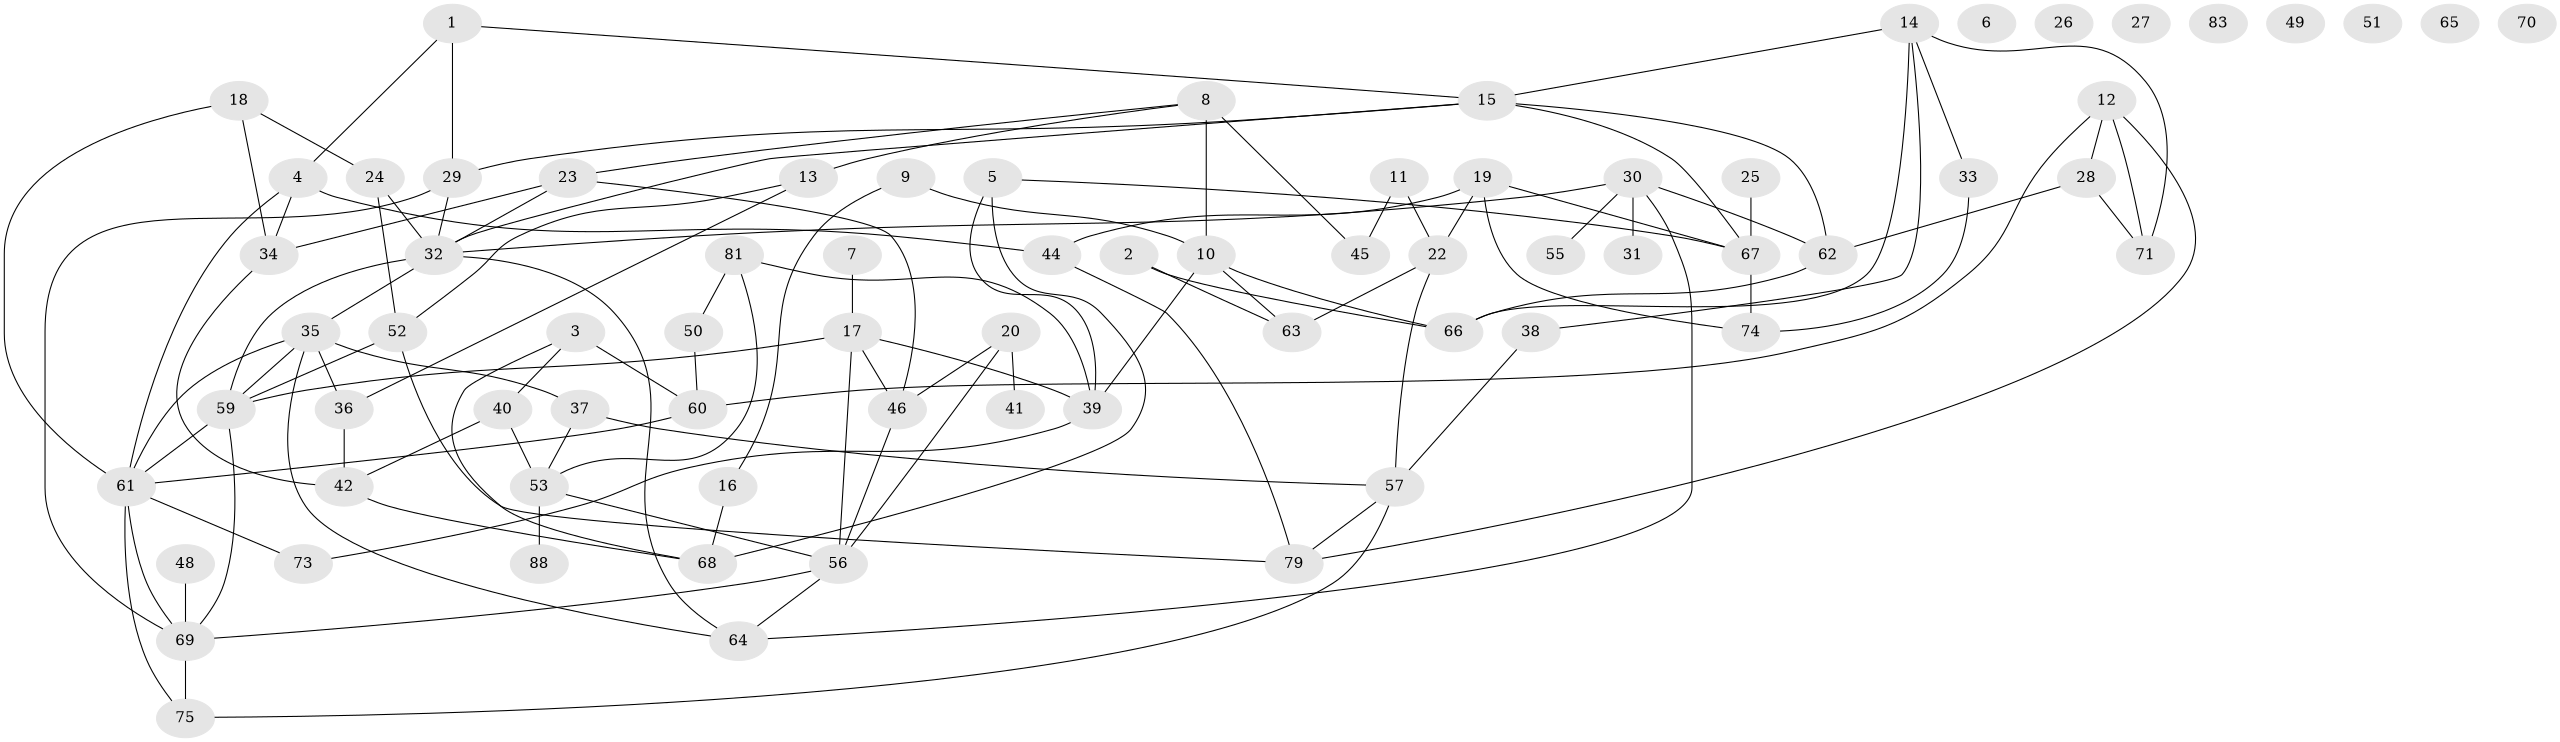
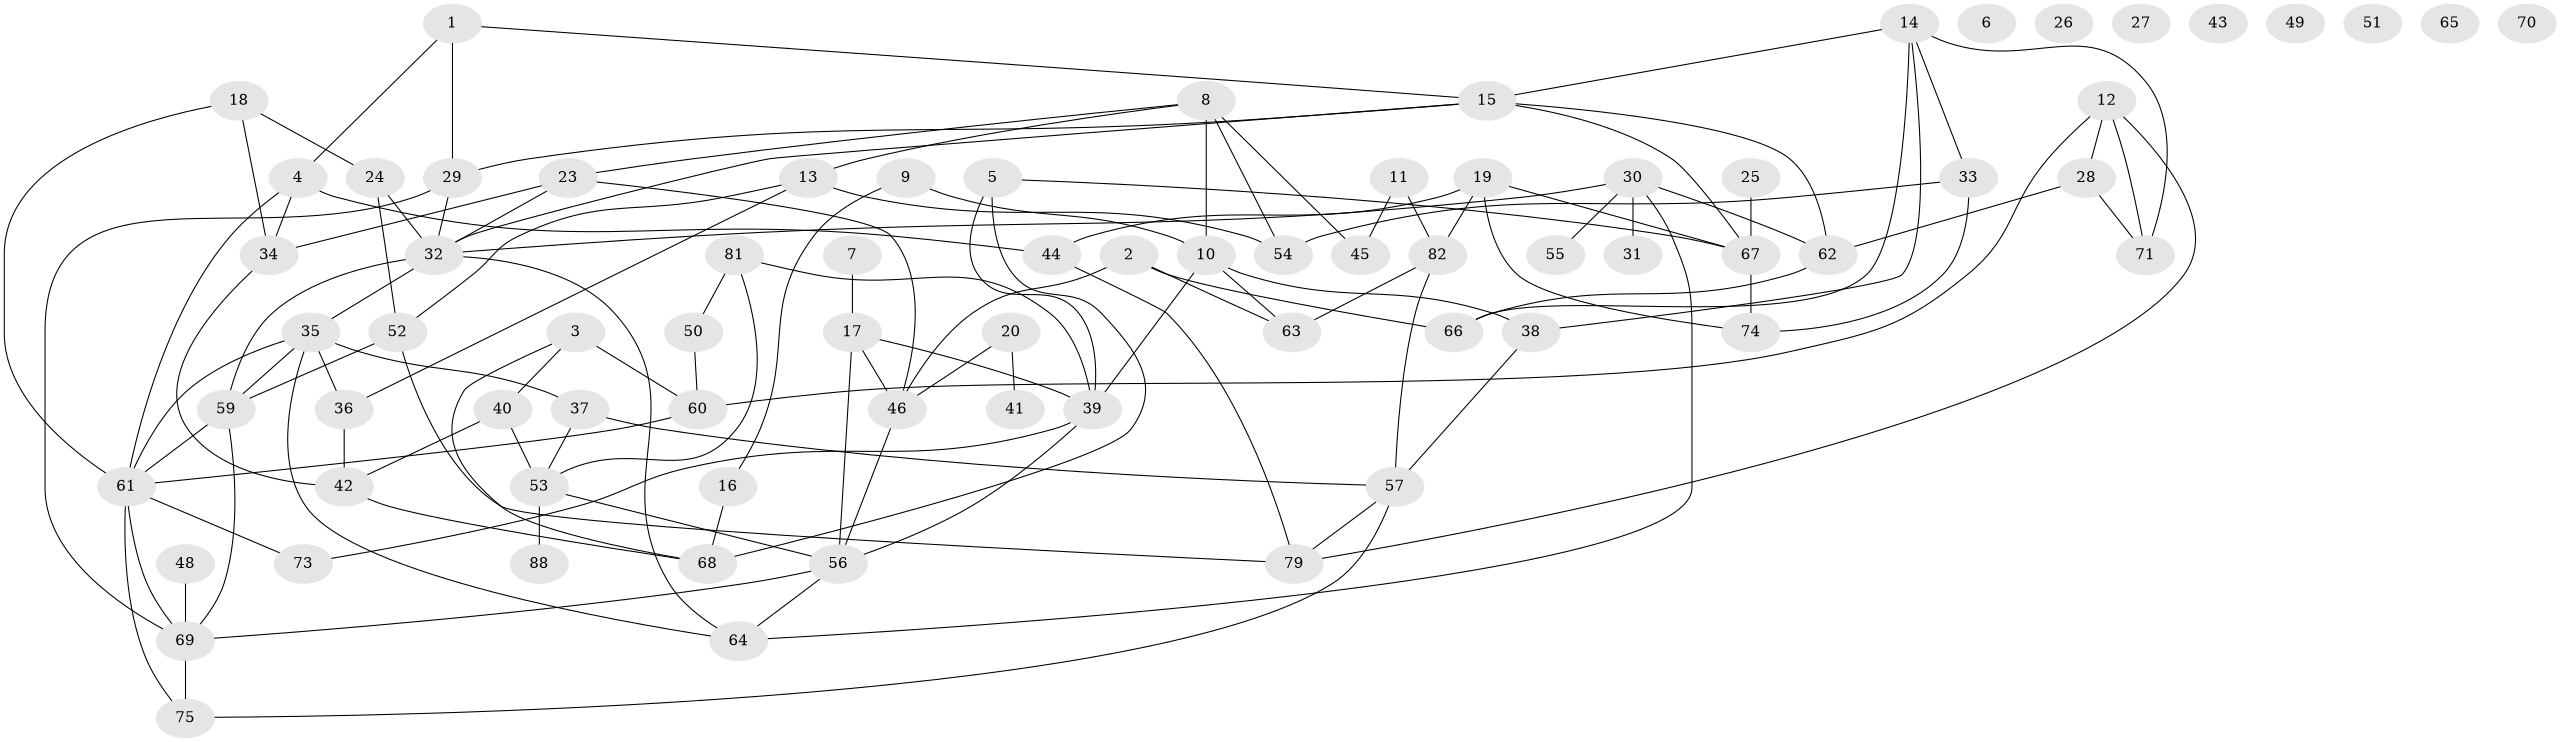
node "83": label "83" -> "43"
node "54": added
node "22": label "22" -> "82"
edge "10" -- "66": now "10" -- "38"
edge "2" -- "46": added
edge "17" -- "59": removed
edge "20" -- "56": now "39" -- "56"
